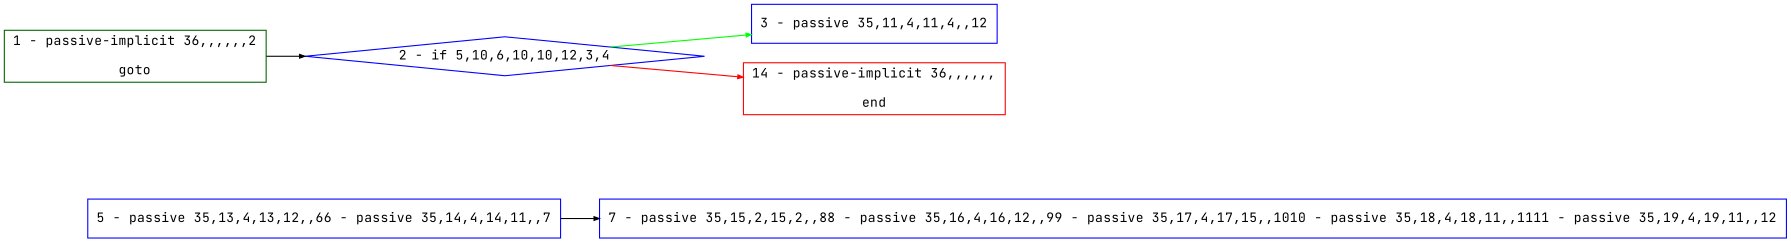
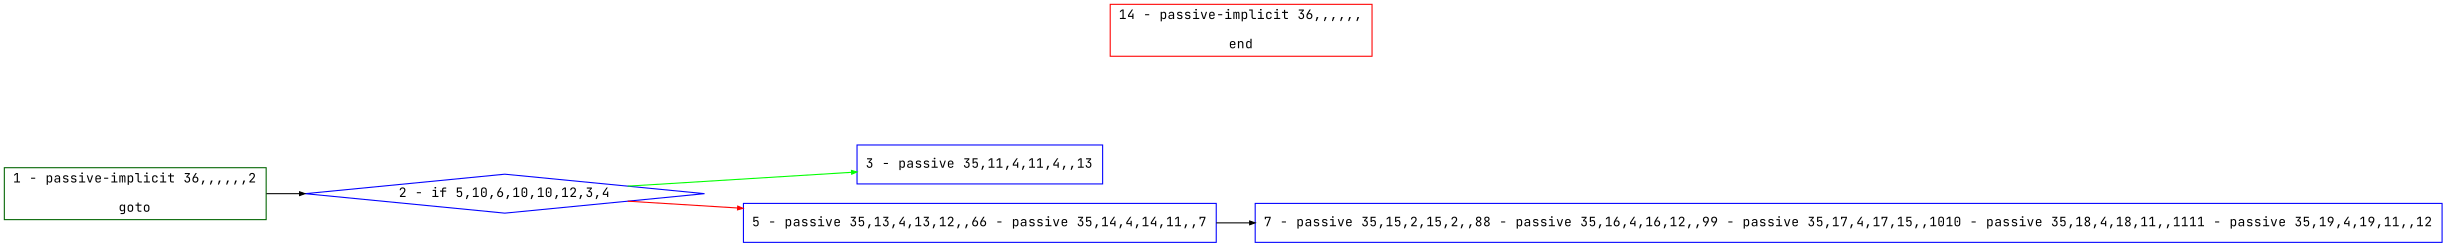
node "3 - passive 35,11,4,11,4,,12": label "3 - passive 35,11,4,11,4,,12" -> "3 - passive 35,11,4,11,4,,13"
edge "2 - if 5,10,6,10,10,12,3,4" -> "14 - passive-implicit 36,,,,,, end": now "2 - if 5,10,6,10,10,12,3,4" -> "5 - passive 35,13,4,13,12,,66 - passive 35,14,4,14,11,,7"
